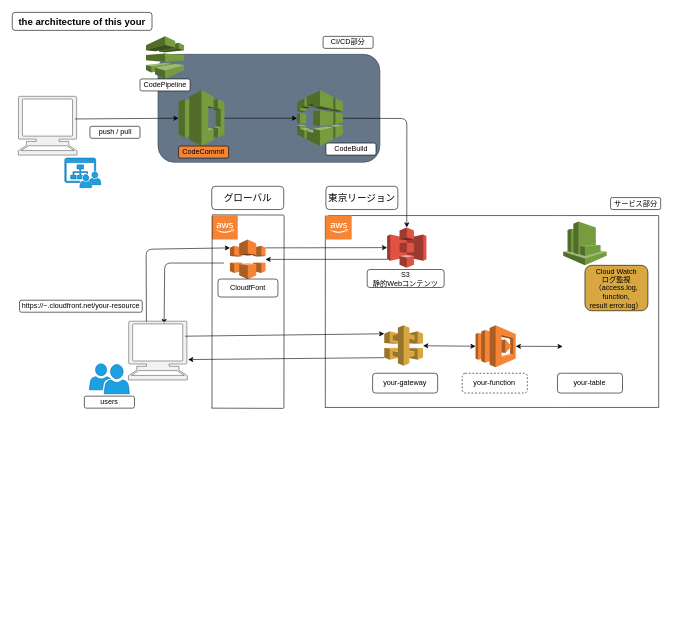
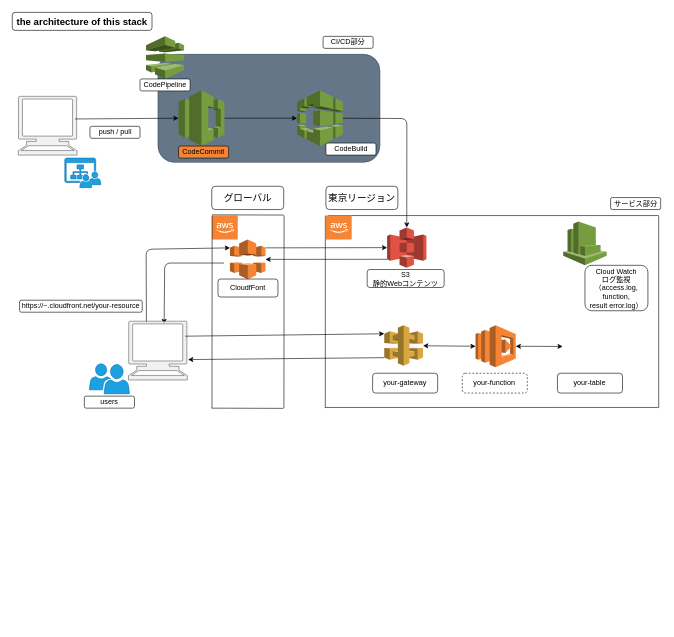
node "the architecture of this your": label "the architecture of this your" -> "the architecture of this stack"
node "Cloud Watch ログ監視（access.log, function, result error.log）": fillcolor #d9a741 -> #ffffff
